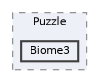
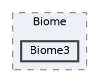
cluster "Puzzle": label "Puzzle" -> "Biome"
